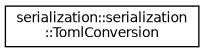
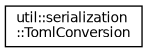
node "serialization::serialization ::TomlConversion": label "serialization::serialization ::TomlConversion" -> "util::serialization ::TomlConversion"
